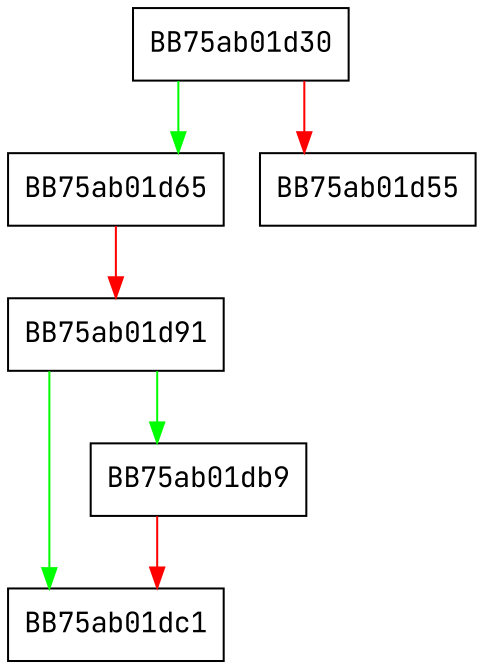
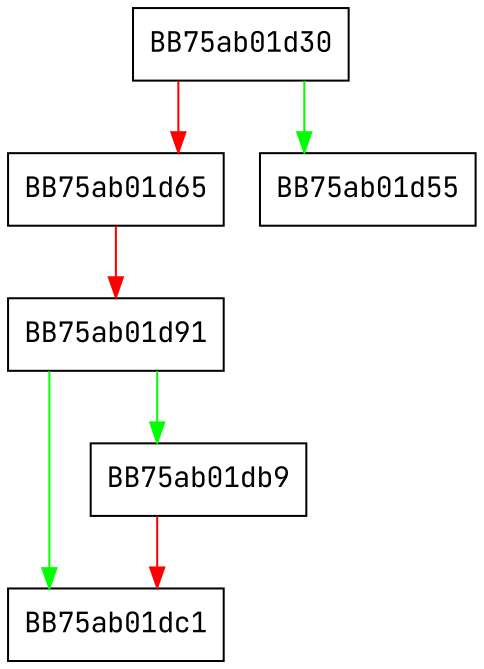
edge "BB75ab01d30" -> "BB75ab01d65": color green -> red
edge "BB75ab01d30" -> "BB75ab01d55": color red -> green
